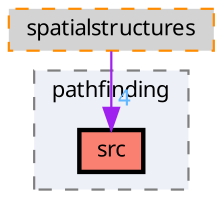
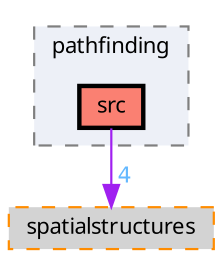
edge "spatialstructures" -> "src": reversed
